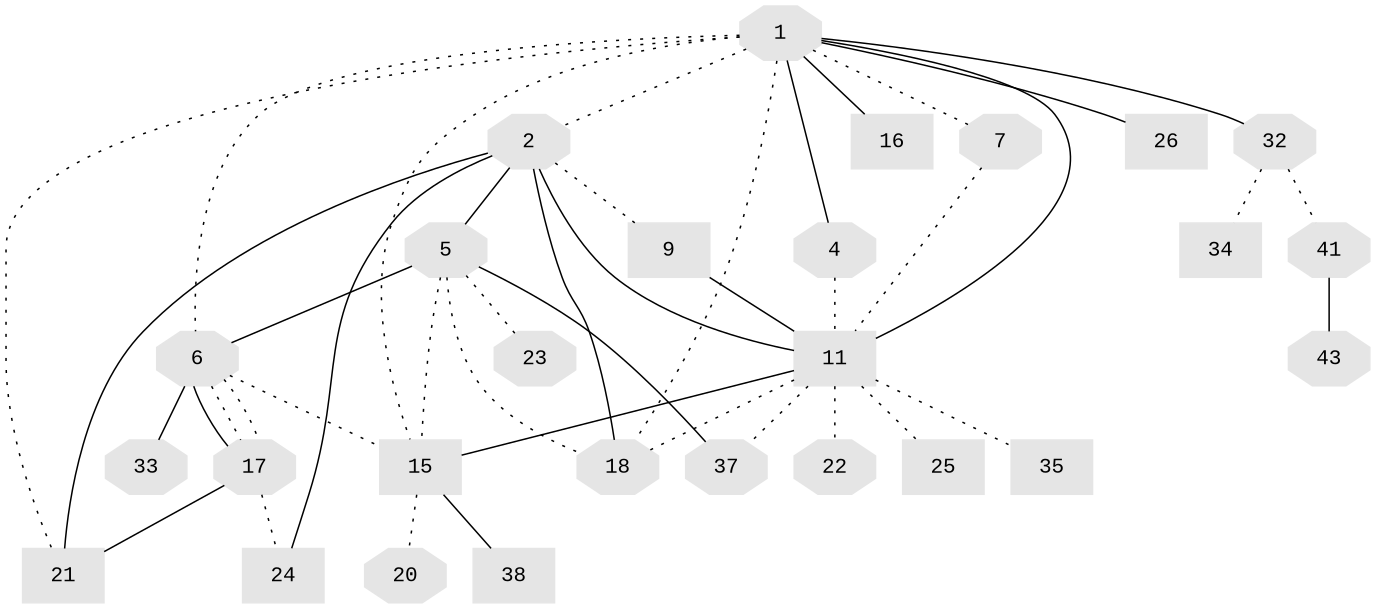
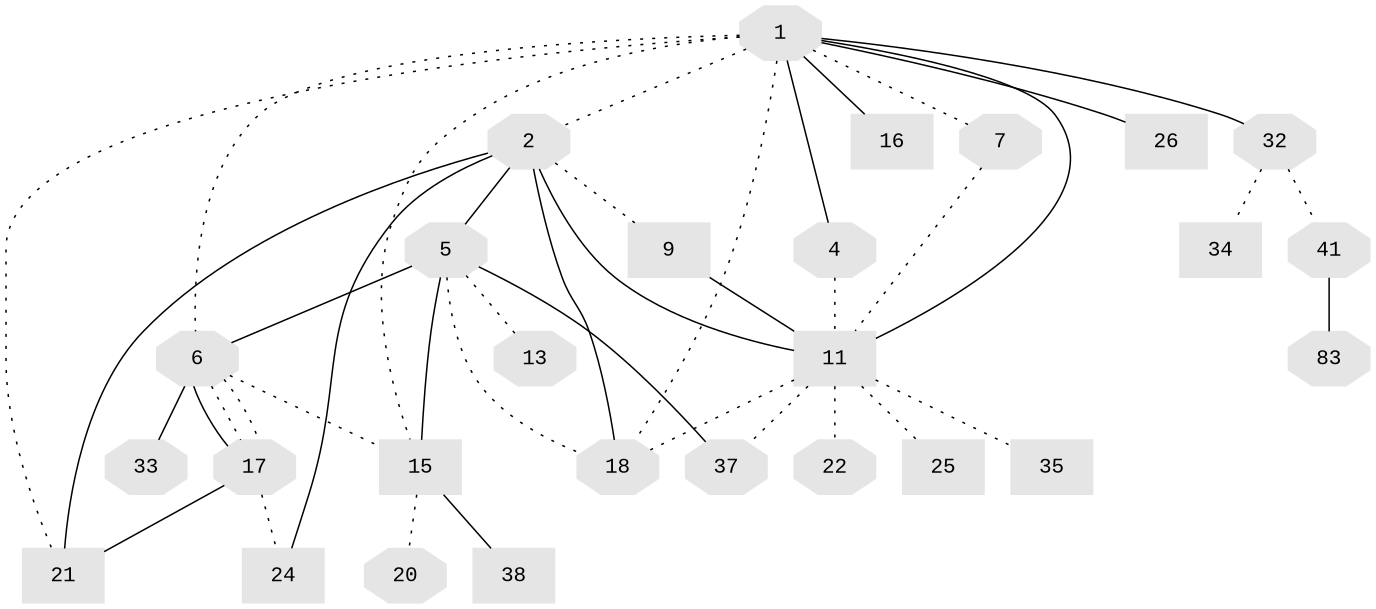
edge "5" -- "15": style dotted -> solid
node "23": label "23" -> "13"
node "43": label "43" -> "83"
edge "11" -- "15": removed
